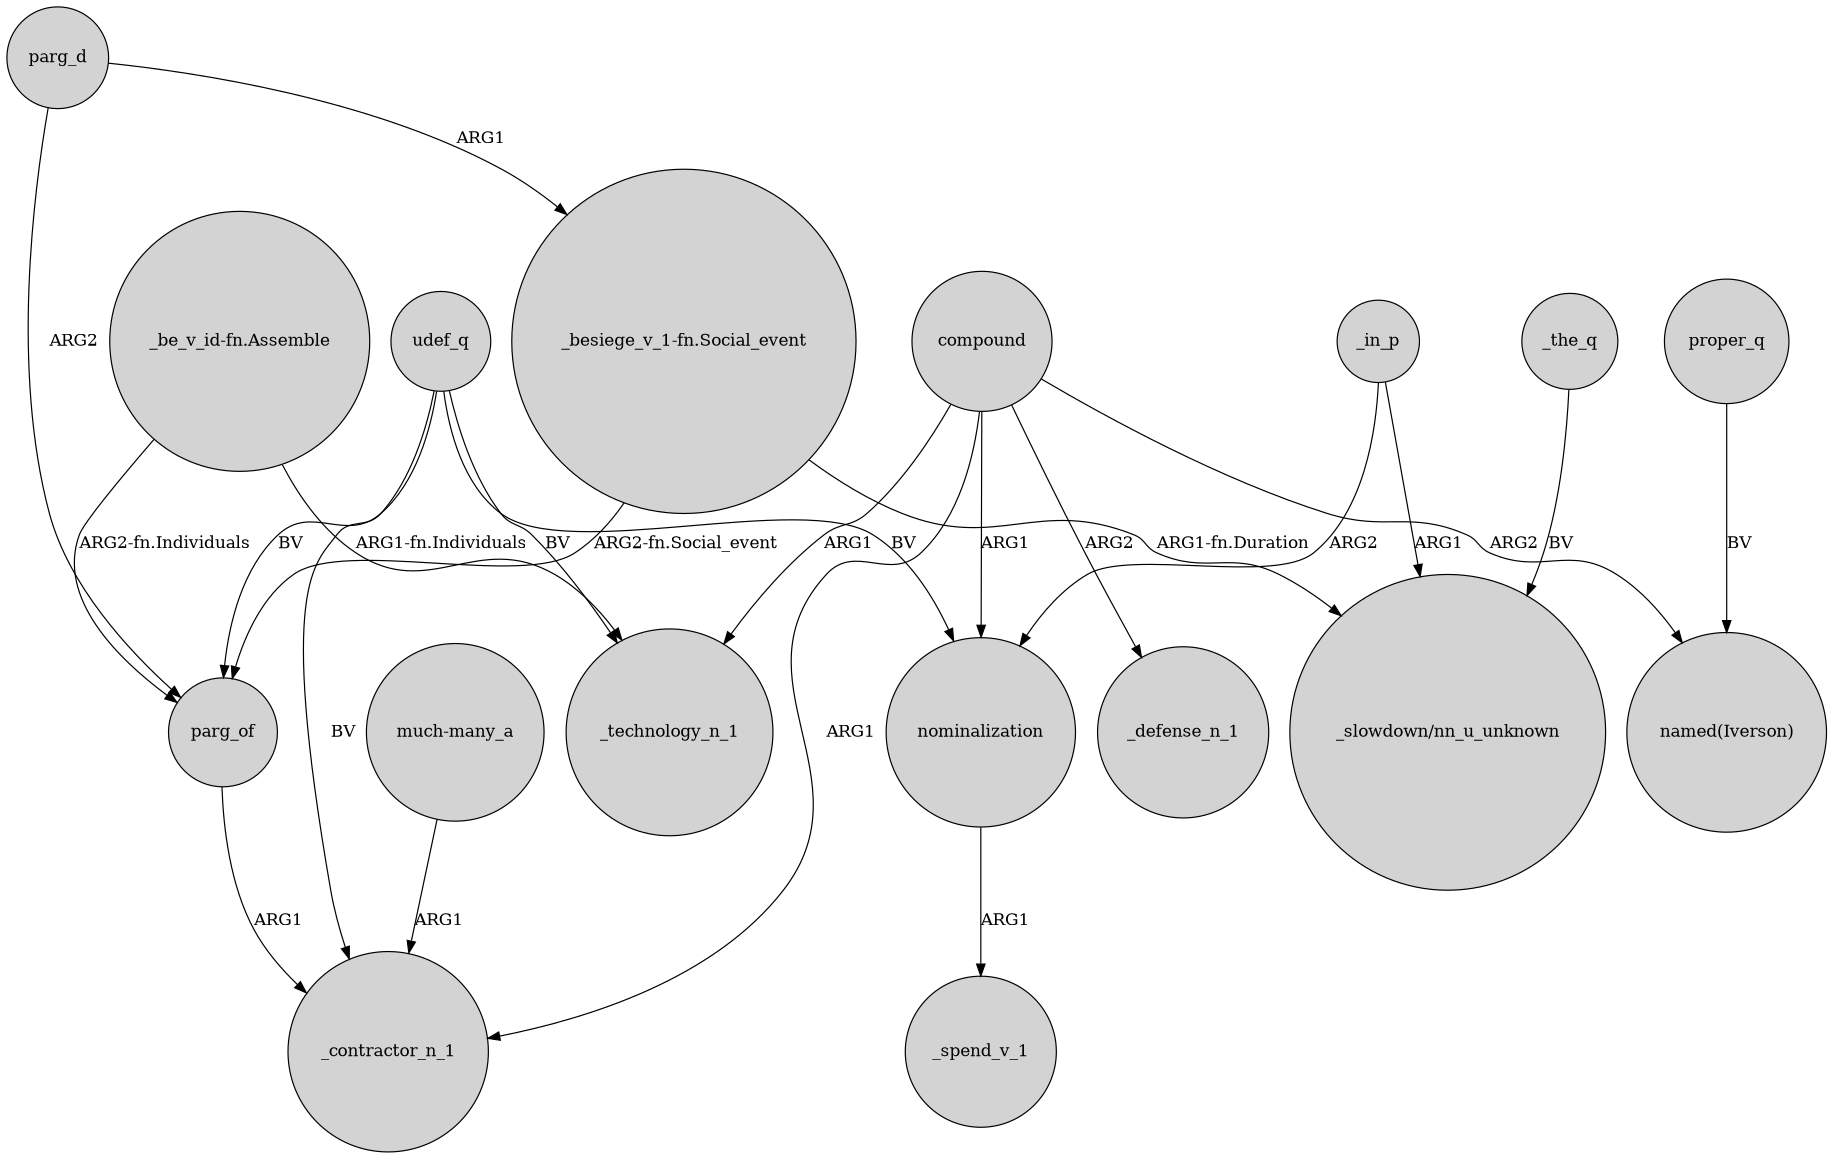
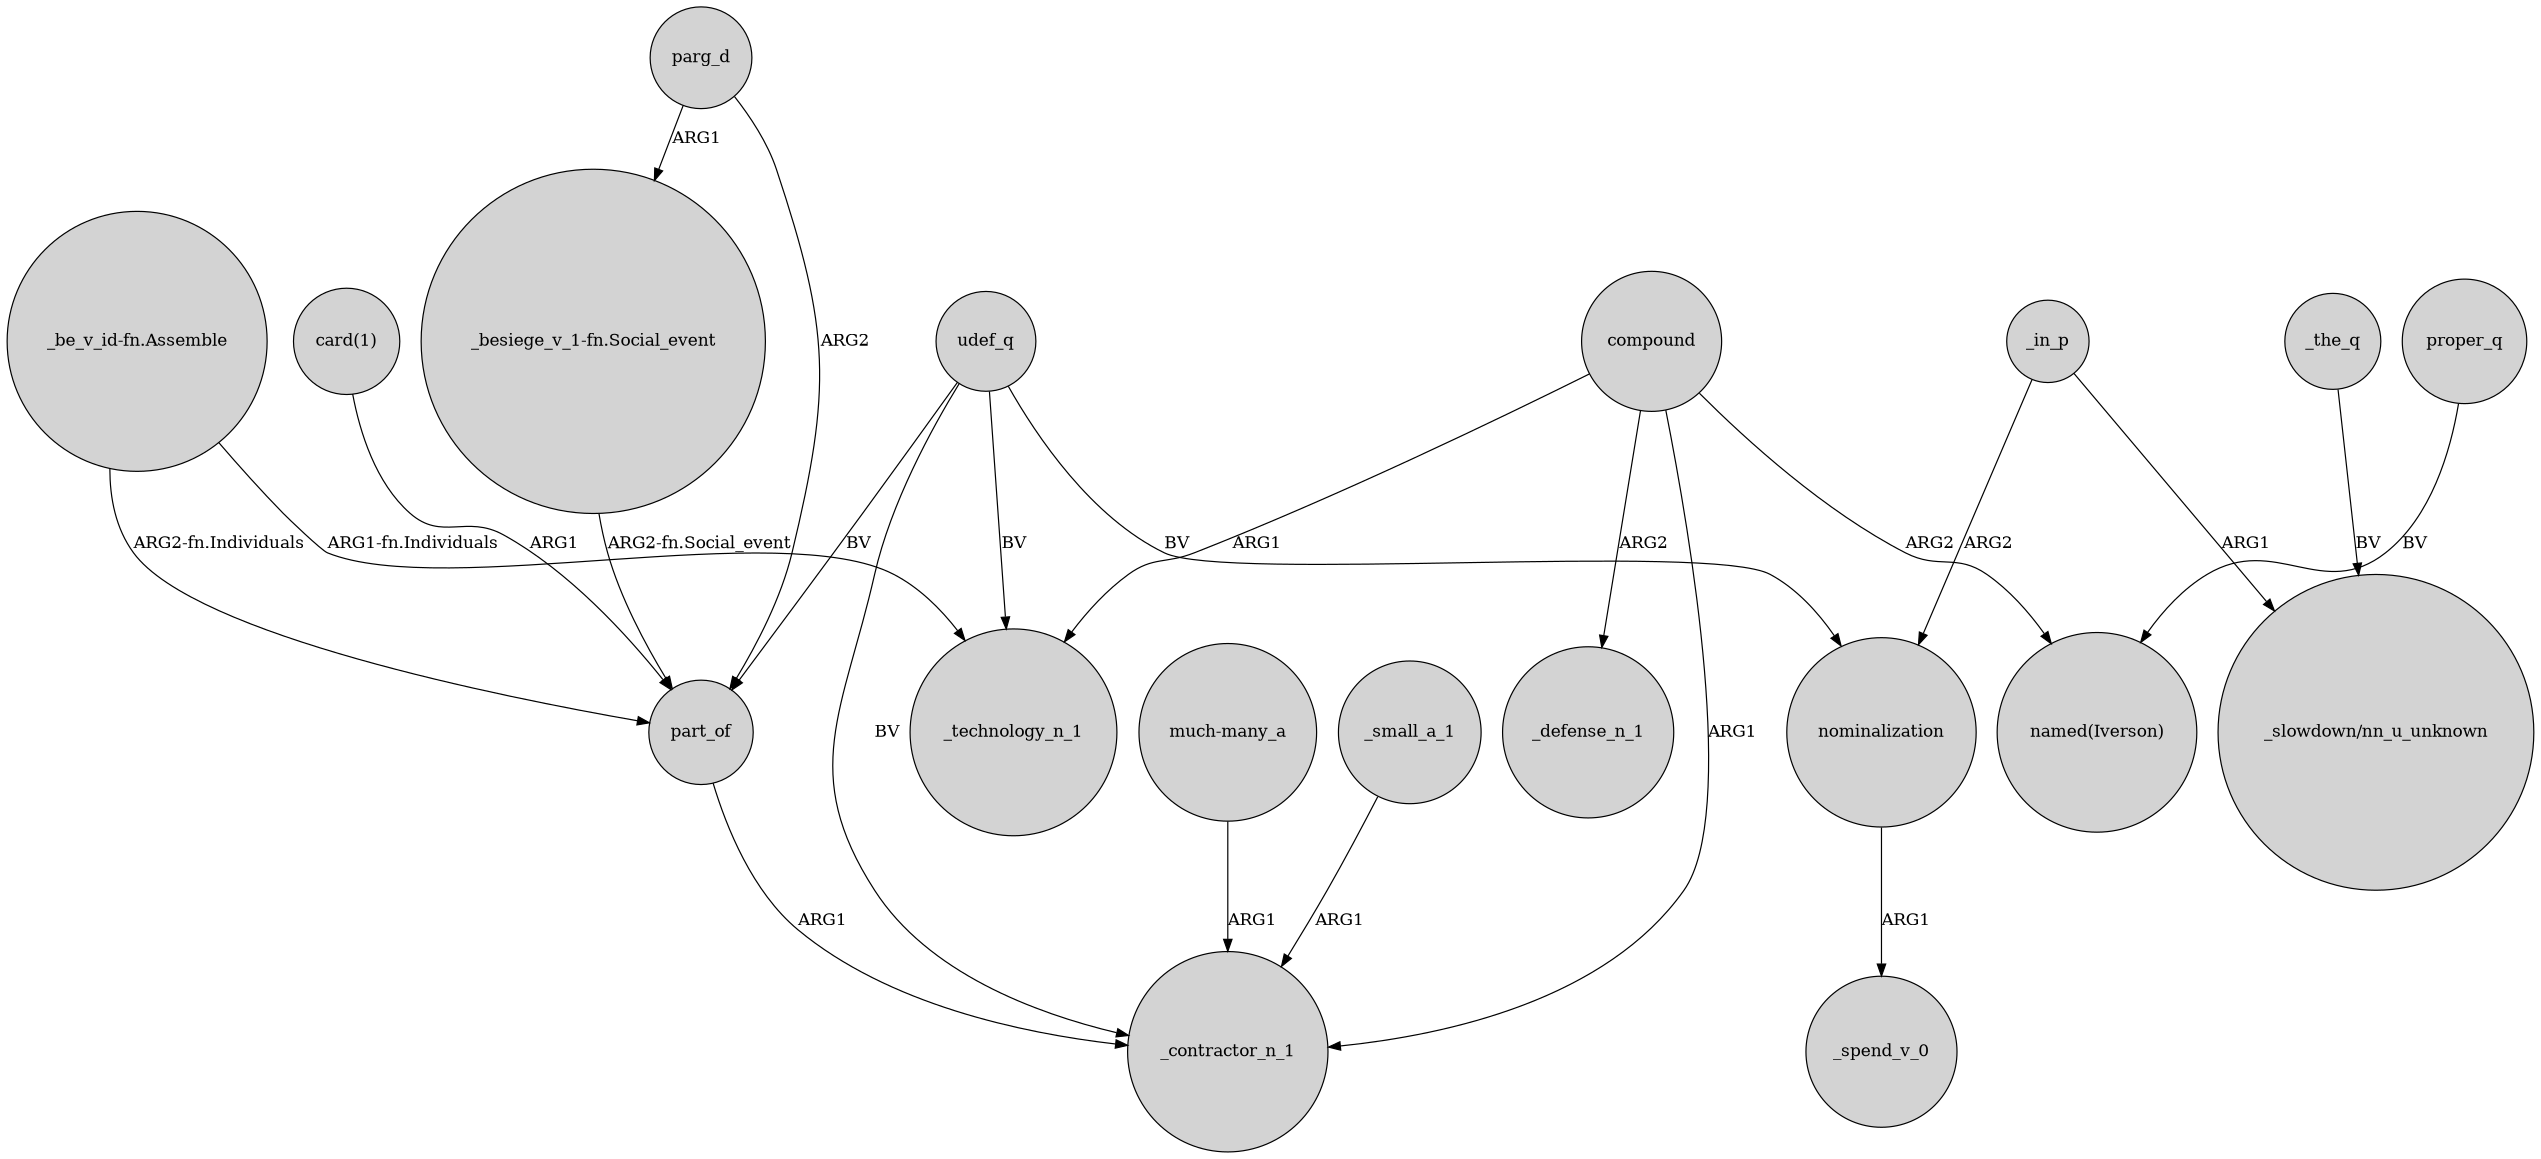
node "card(1)": added
edge "compound" -> "nominalization": removed, label "ARG1"
edge "_besiege_v_1-fn.Social_event" -> "_slowdown/nn_u_unknown": removed, label "ARG1-fn.Duration"
node "parg_of": label "parg_of" -> "part_of"
node "_small_a_1": added
node "_spend_v_1": label "_spend_v_1" -> "_spend_v_0"
